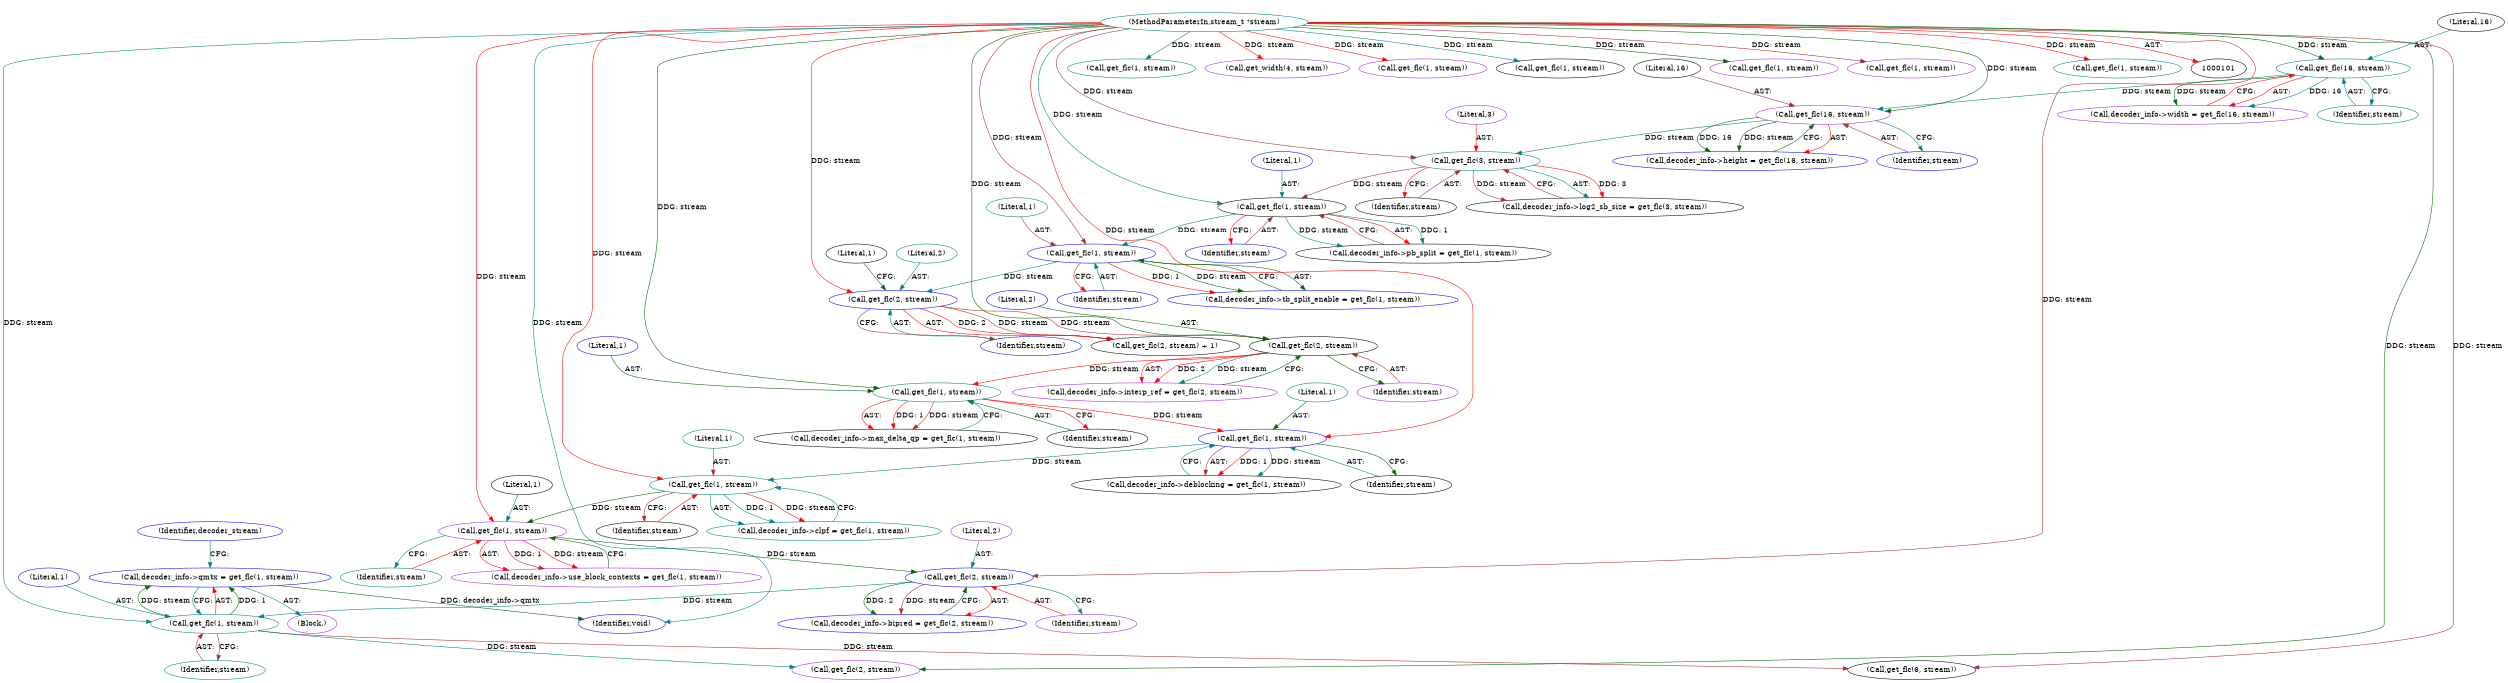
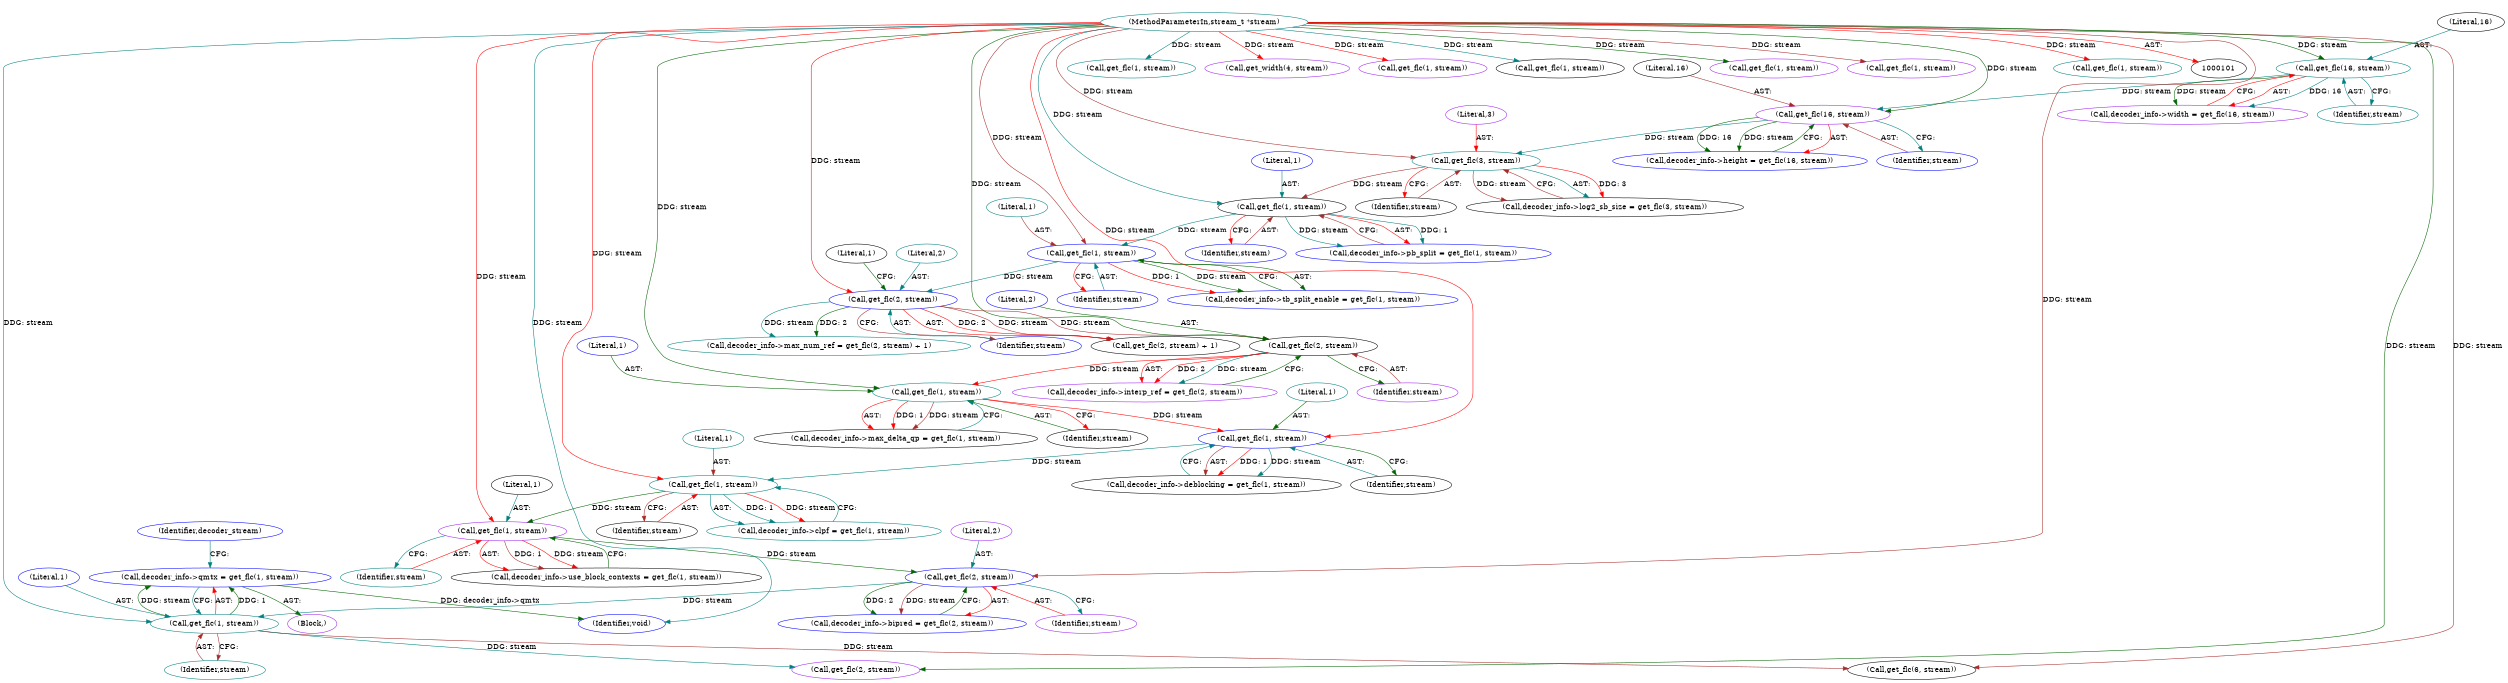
node "(Call,decoder_info->pb_split = get_flc(1, stream))": color black -> blue
node "(Call,decoder_info->max_num_ref = get_flc(2, stream) + 1)": added
node "(Call,decoder_info->use_block_contexts = get_flc(1, stream))": color purple -> black
edge "(Call,decoder_info->qmtx = get_flc(1, stream))" -> "(Block,)": color teal -> darkgreen
